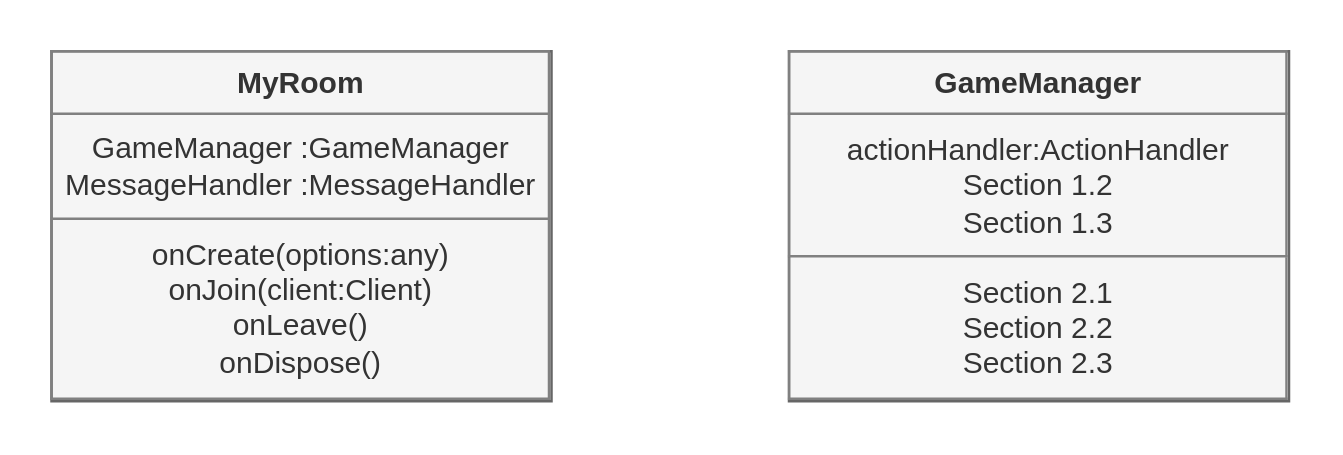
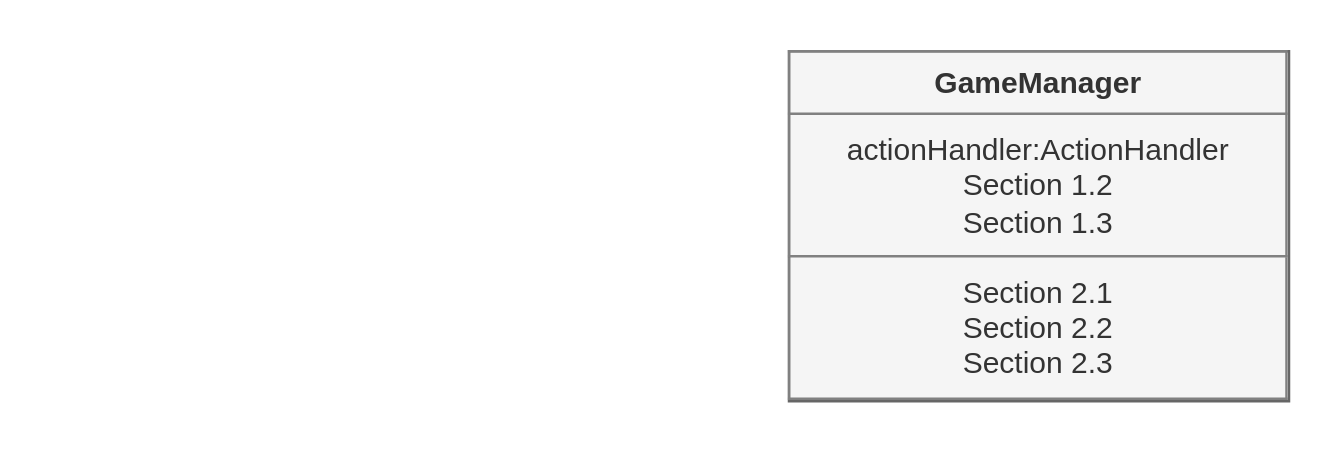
node "MyRoom GameManager :GameManager MessageHandler :MessageHandler onCreate(options:any) onJoin(client:Client) onLeave() onDispose()": removed
